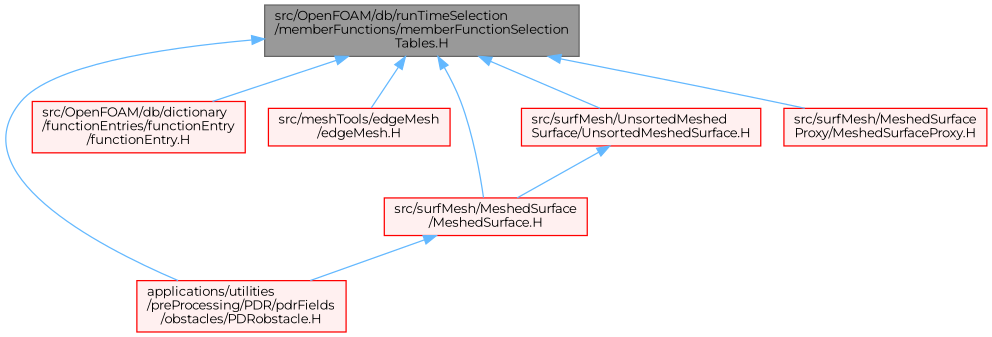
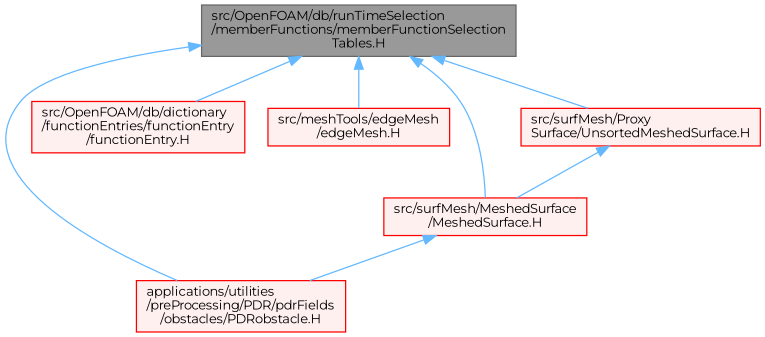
node "src/surfMesh/UnsortedMeshed Surface/UnsortedMeshedSurface.H": label "src/surfMesh/UnsortedMeshed Surface/UnsortedMeshedSurface.H" -> "src/surfMesh/Proxy Surface/UnsortedMeshedSurface.H"
node "src/surfMesh/MeshedSurface Proxy/MeshedSurfaceProxy.H": removed
